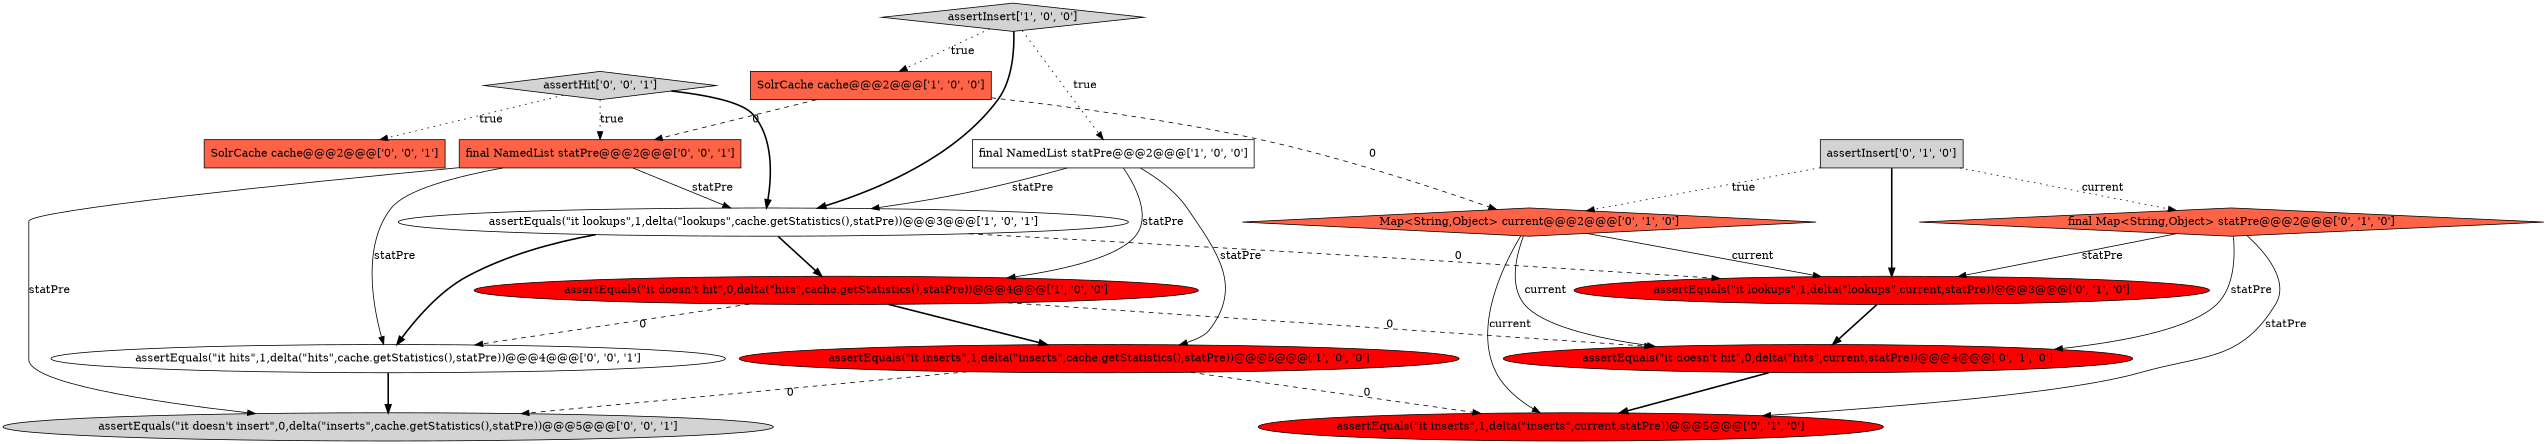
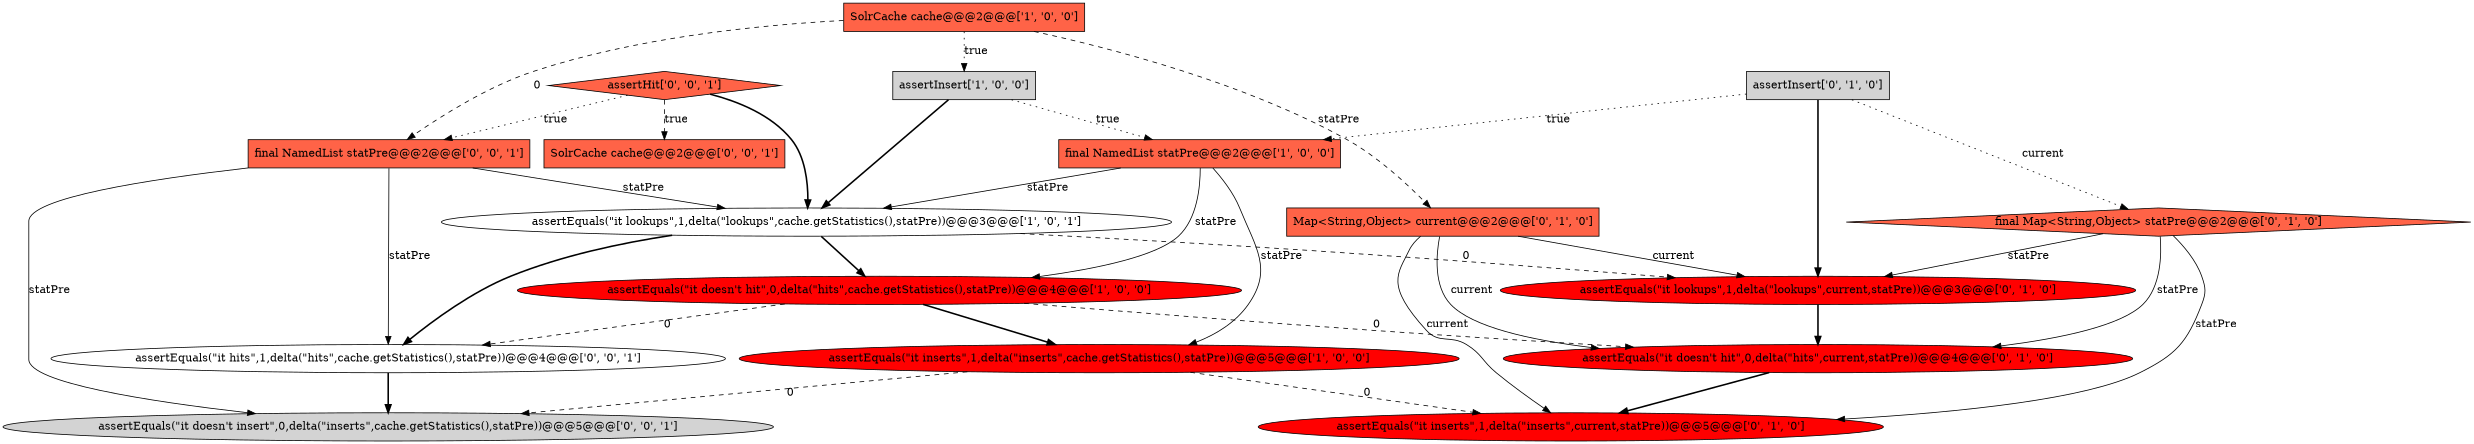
node "assertInsert['1', '0', '0']": shape diamond -> box
edge "assertInsert['1', '0', '0']" -> "SolrCache cache@@@2@@@['1', '0', '0']": reversed
node "assertHit['0', '0', '1']": fillcolor lightgray -> tomato
edge "assertHit['0', '0', '1']" -> "SolrCache cache@@@2@@@['0', '0', '1']": style dotted -> dashed
node "final NamedList statPre@@@2@@@['1', '0', '0']": fillcolor white -> tomato
edge "SolrCache cache@@@2@@@['1', '0', '0']" -> "Map<String,Object> current@@@2@@@['0', '1', '0']": label "0" -> "statPre"
edge "assertInsert['0', '1', '0']" -> "Map<String,Object> current@@@2@@@['0', '1', '0']": now "assertInsert['0', '1', '0']" -> "final NamedList statPre@@@2@@@['1', '0', '0']"
node "Map<String,Object> current@@@2@@@['0', '1', '0']": shape diamond -> box
